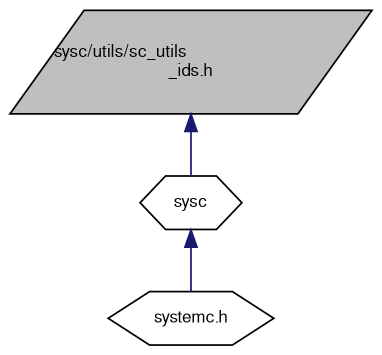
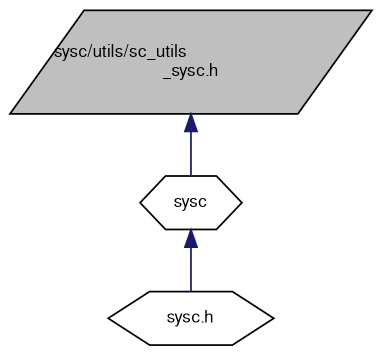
node "sysc/utils/sc_utils _ids.h": label "sysc/utils/sc_utils _ids.h" -> "sysc/utils/sc_utils _sysc.h"
node "systemc.h": label "systemc.h" -> "sysc.h"
